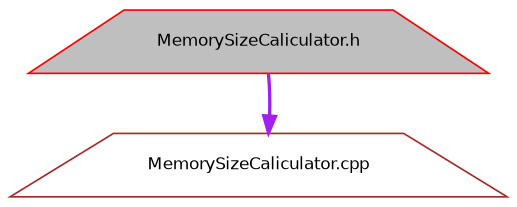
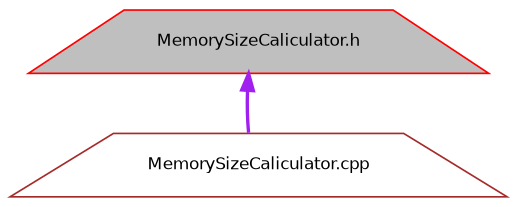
edge "MemorySizeCaliculator.h" -> "MemorySizeCaliculator.cpp": reversed
